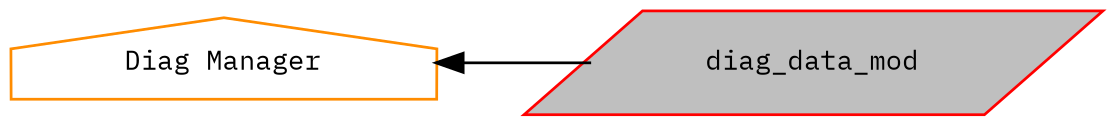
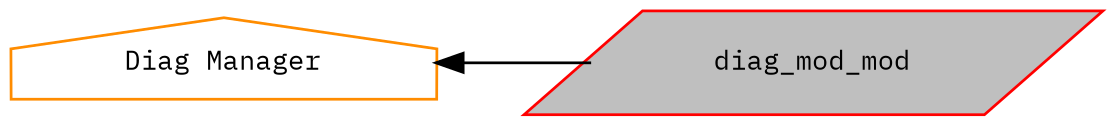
node "diag_data_mod": label "diag_data_mod" -> "diag_mod_mod"
